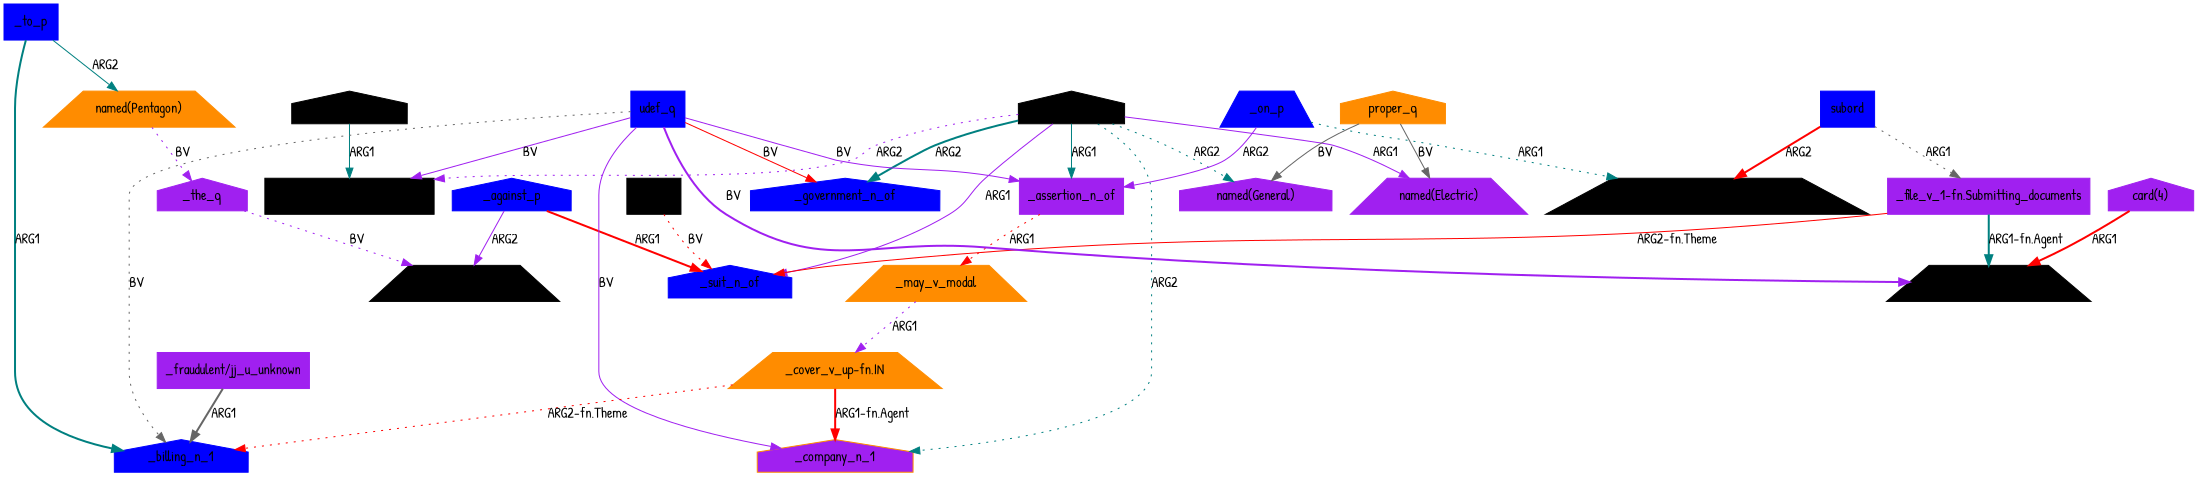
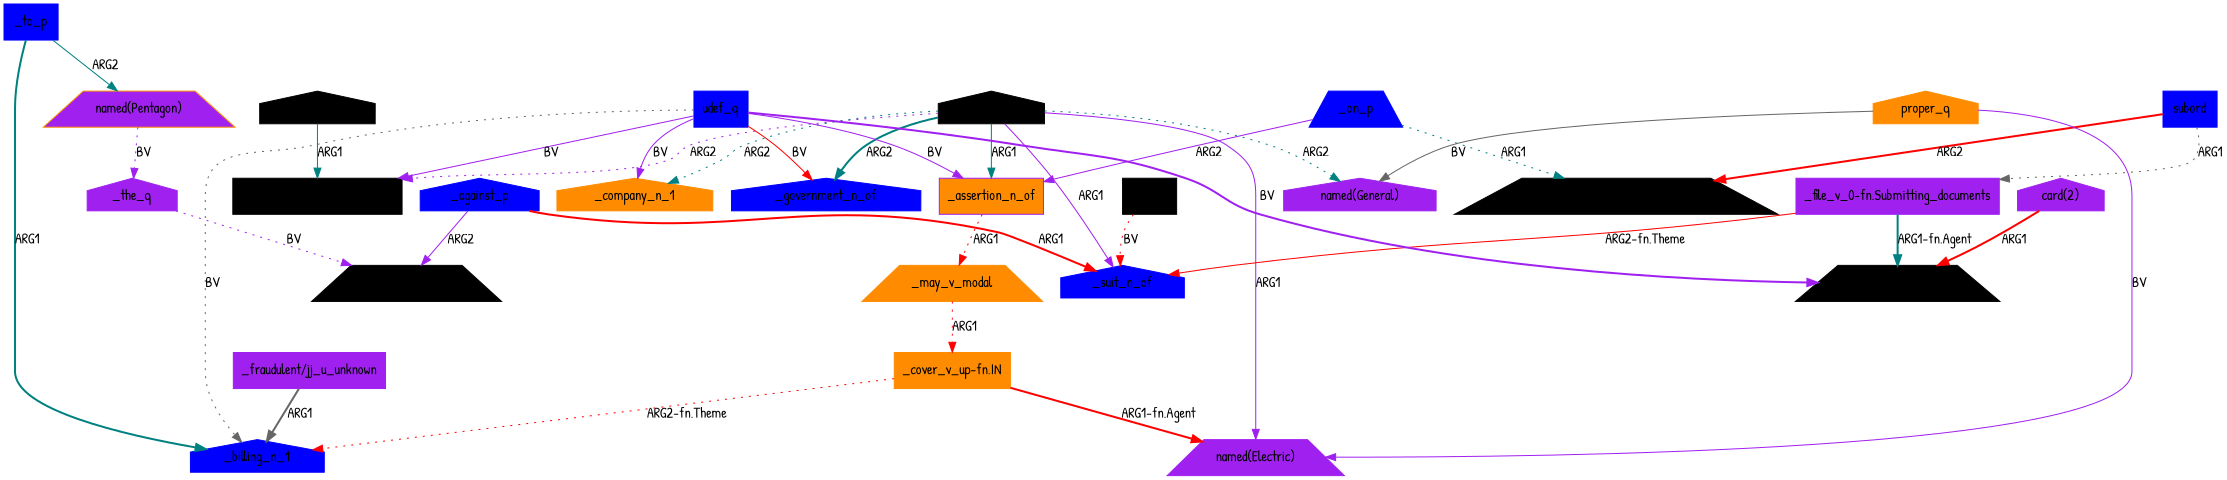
node "named(Pentagon)": fillcolor darkorange -> purple
edge "proper_q" -> "named(Electric)": color gray40 -> purple
node "_assertion_n_of": fillcolor purple -> darkorange
node "_file_v_1-fn.Submitting_documents": label "_file_v_1-fn.Submitting_documents" -> "_file_v_0-fn.Submitting_documents"
node "card(4)": label "card(4)" -> "card(2)"
edge "_may_v_modal" -> "_cover_v_up-fn.IN": color purple -> red
node "_cover_v_up-fn.IN": shape trapezium -> box
edge "_cover_v_up-fn.IN" -> "_company_n_1": now "_cover_v_up-fn.IN" -> "named(Electric)"
node "_company_n_1": fillcolor purple -> darkorange
